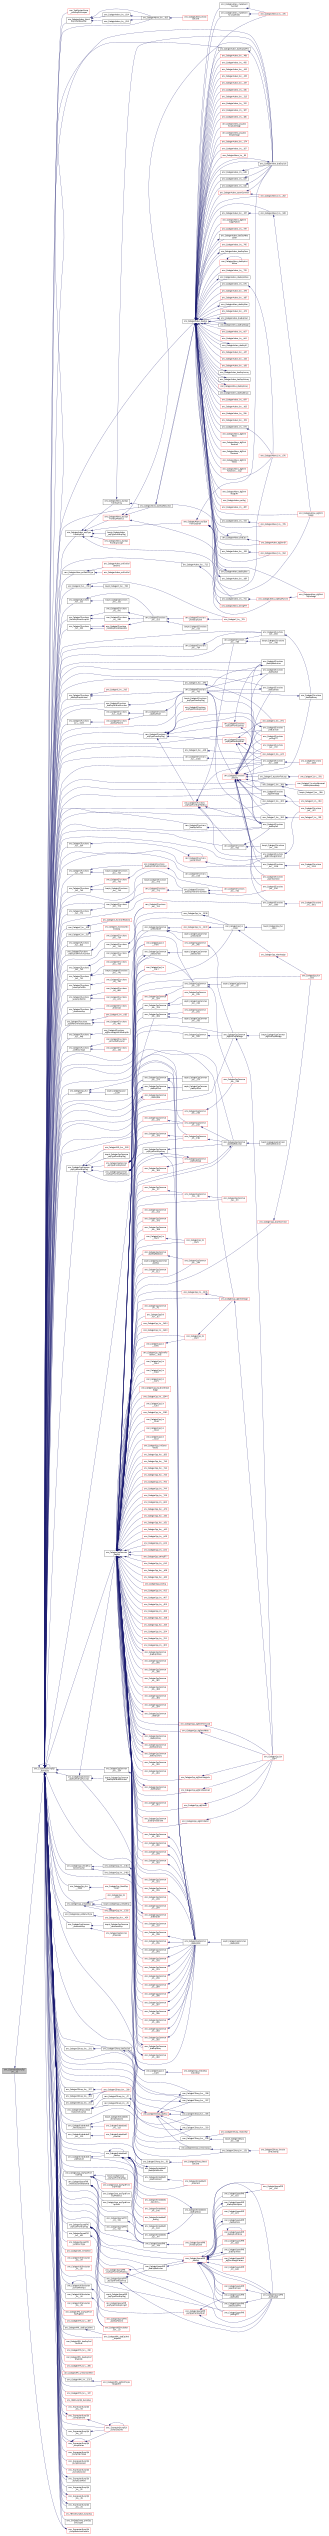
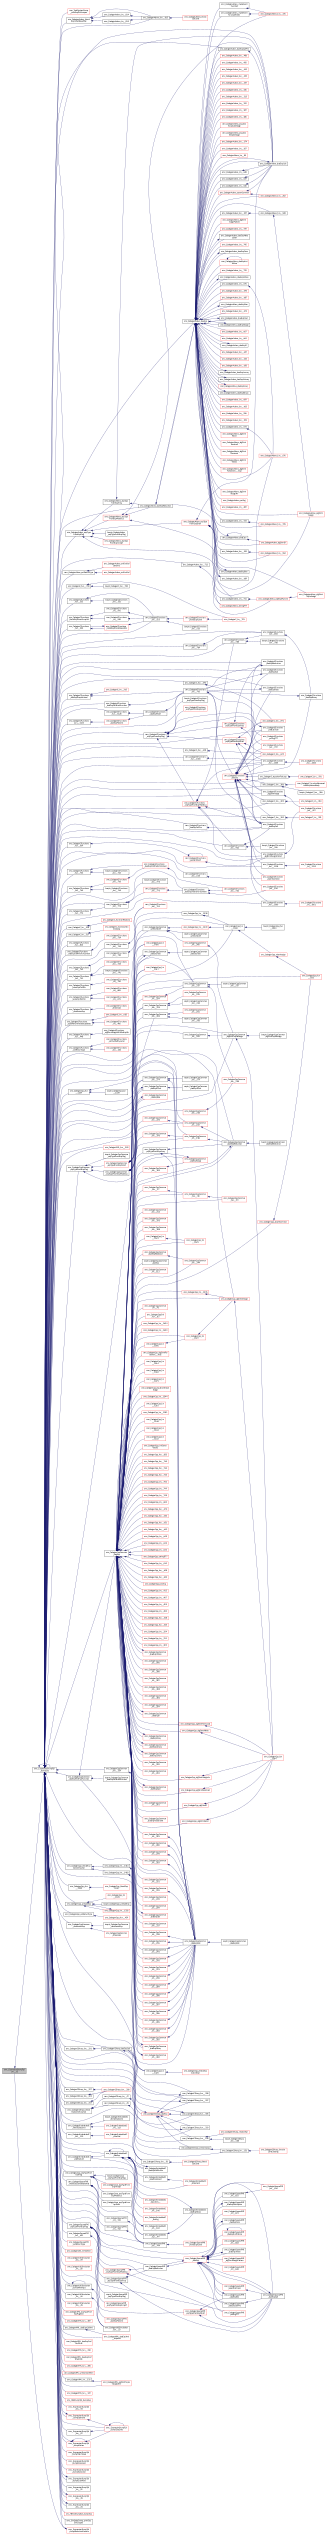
edge "omc_CodegenCFunctions _fun__553" -> "omc_ExpressionDumpTpl _dumpExp": added
edge "omc_CodegenXML_fun__383" -> "omc_CodegenCppCommon _expTypeFromExpFlag": now "omc_CodegenXML_fun__383" -> "omc_ExpressionDumpTpl _dumpExp"
node "omc_CodegenUtilSimulation _fun__53": color red -> black
